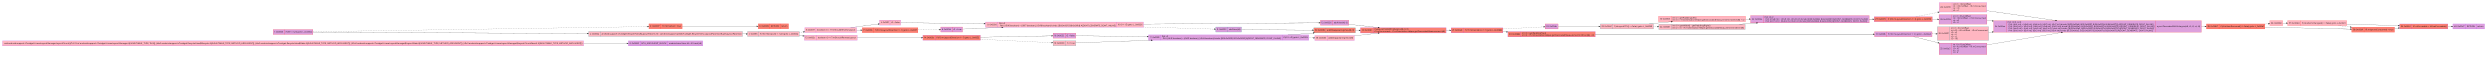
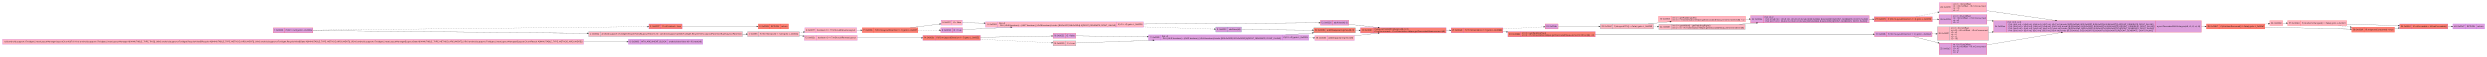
node "2: 0x0007": color red -> purple
edge "6: 0x0017" -> "9: 0x001f": now "7: 0x001b" -> "9: 0x001f"
